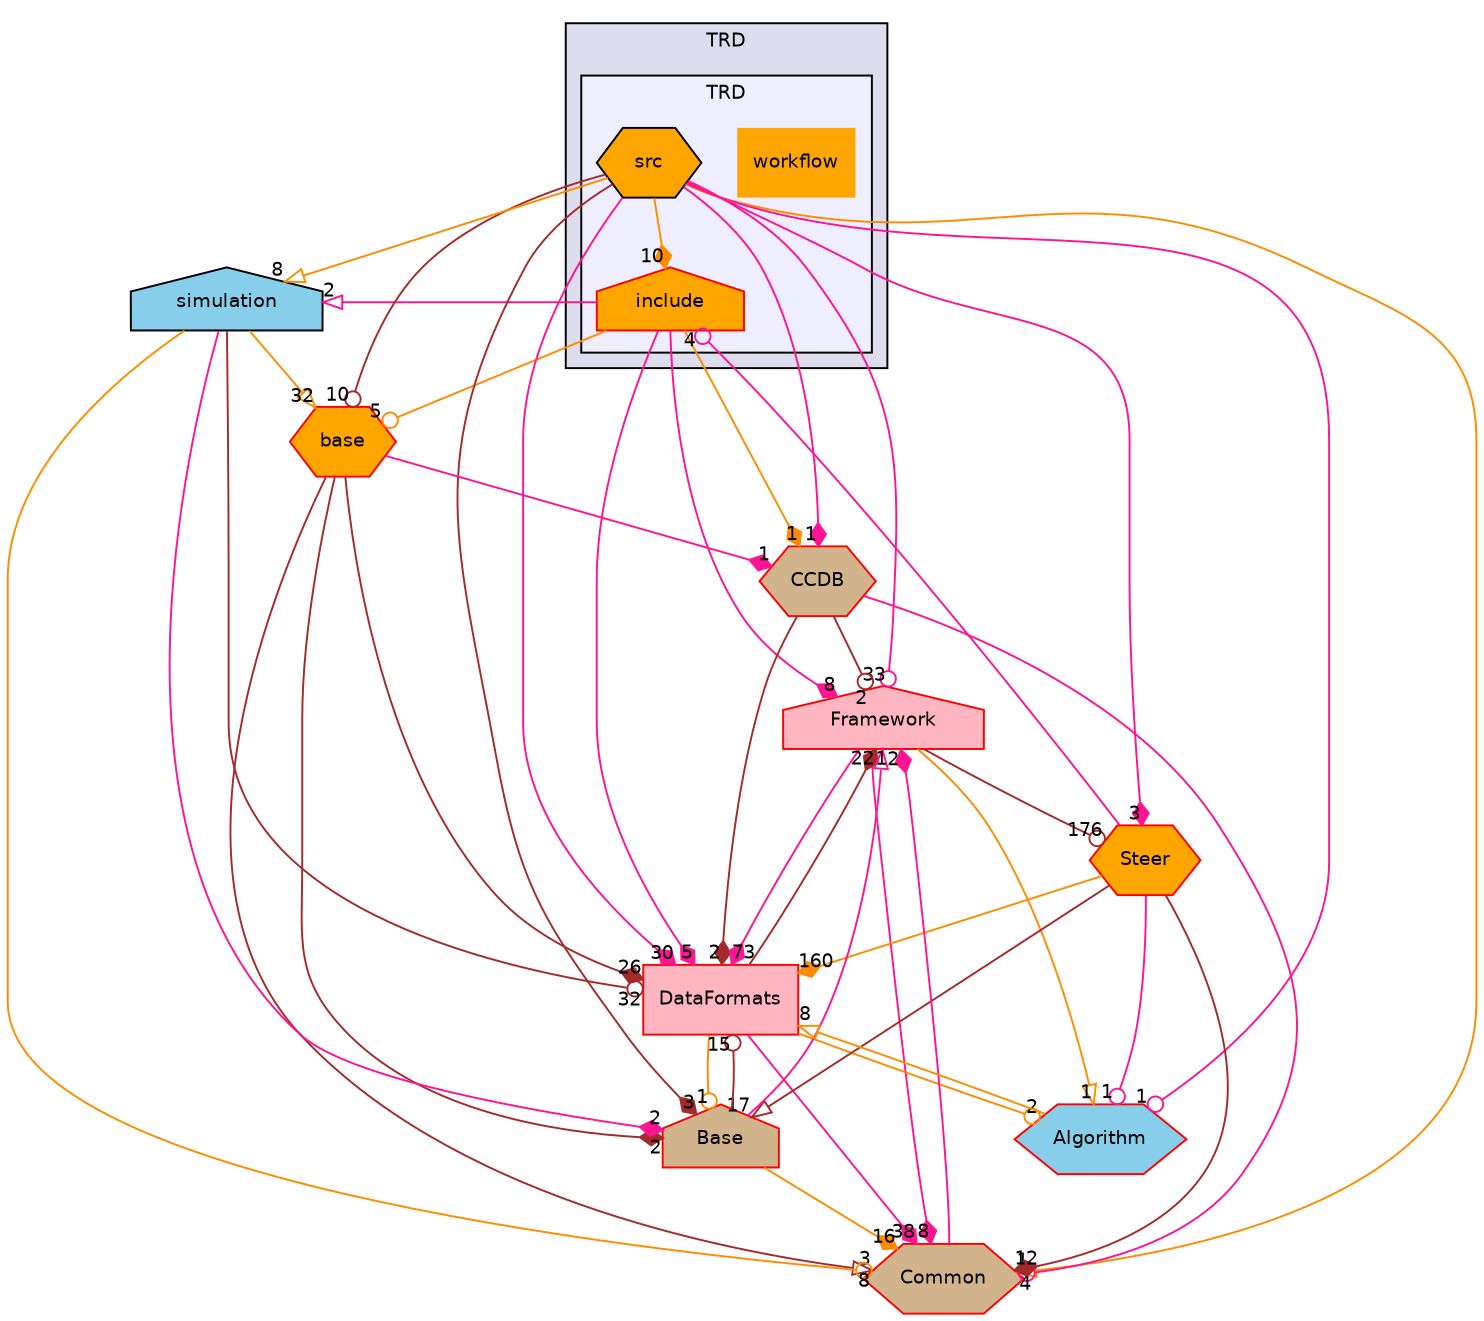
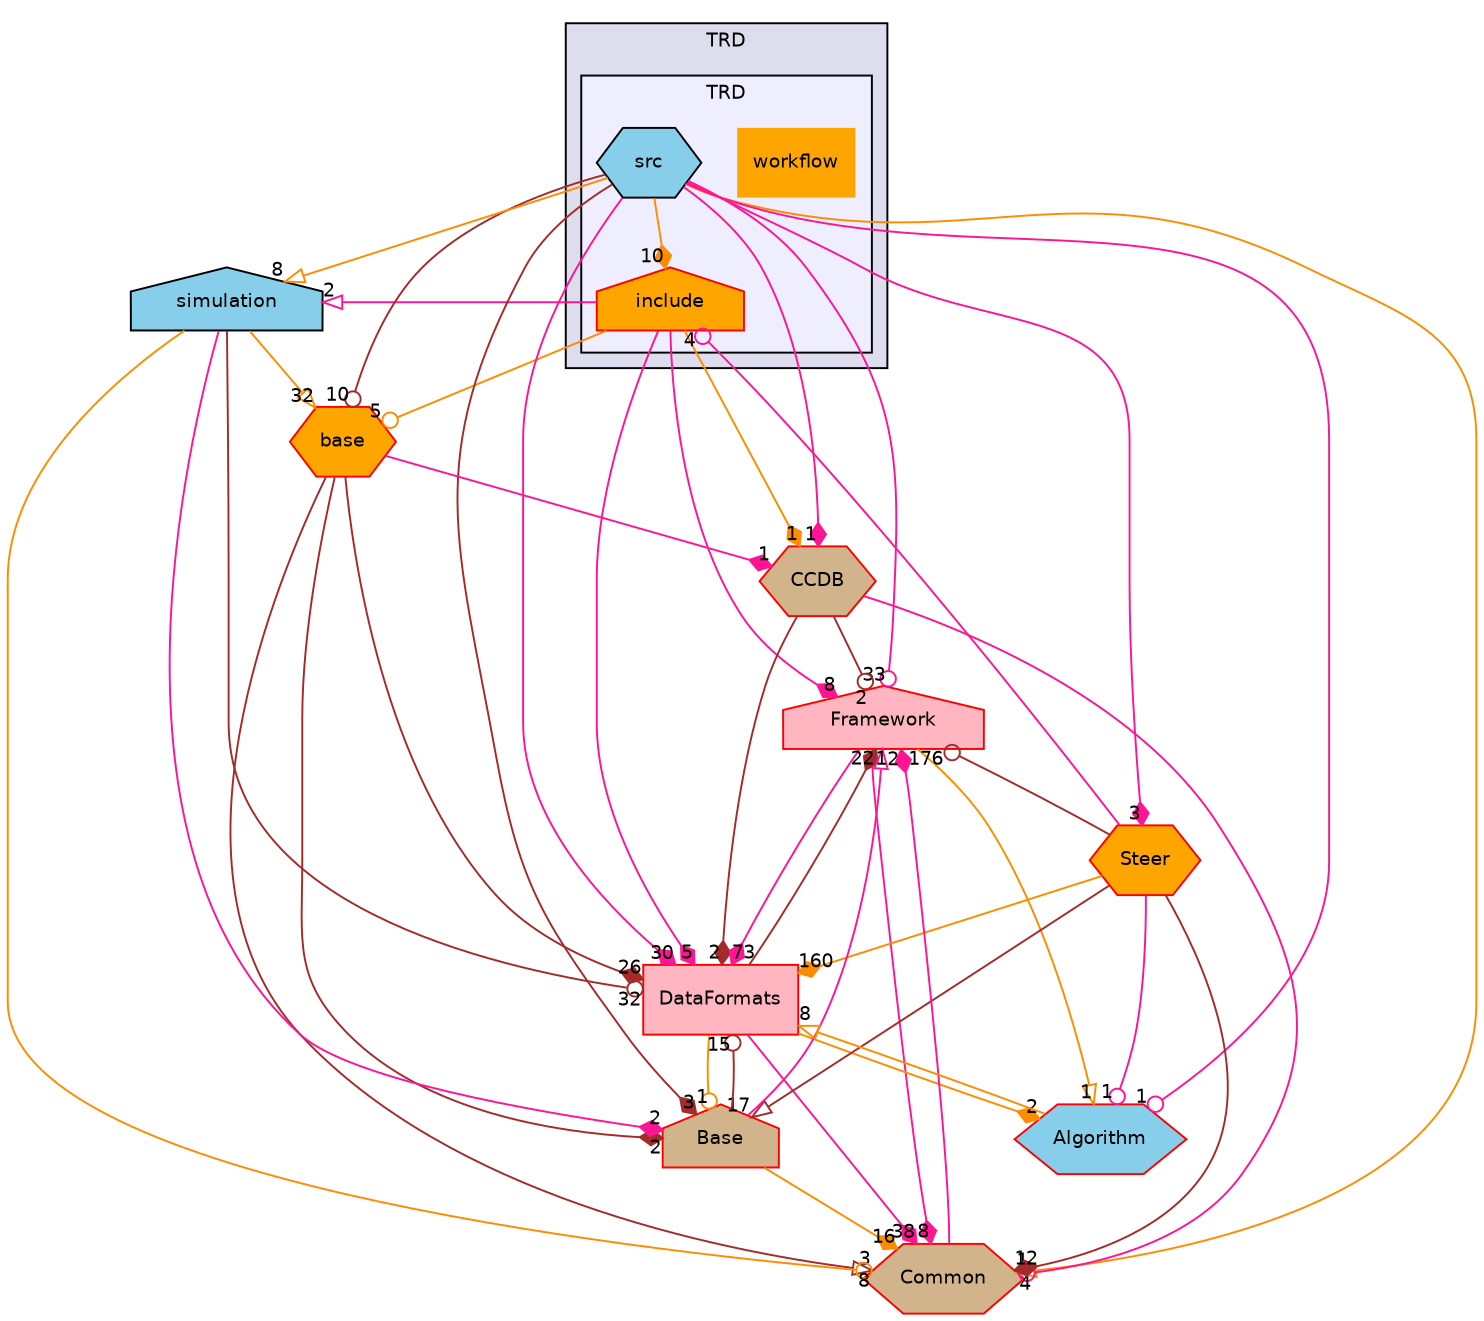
node "src": fillcolor orange -> skyblue
edge "Framework" -> "Steer": reversed
edge "DataFormats" -> "Algorithm": arrowhead odot -> diamond
